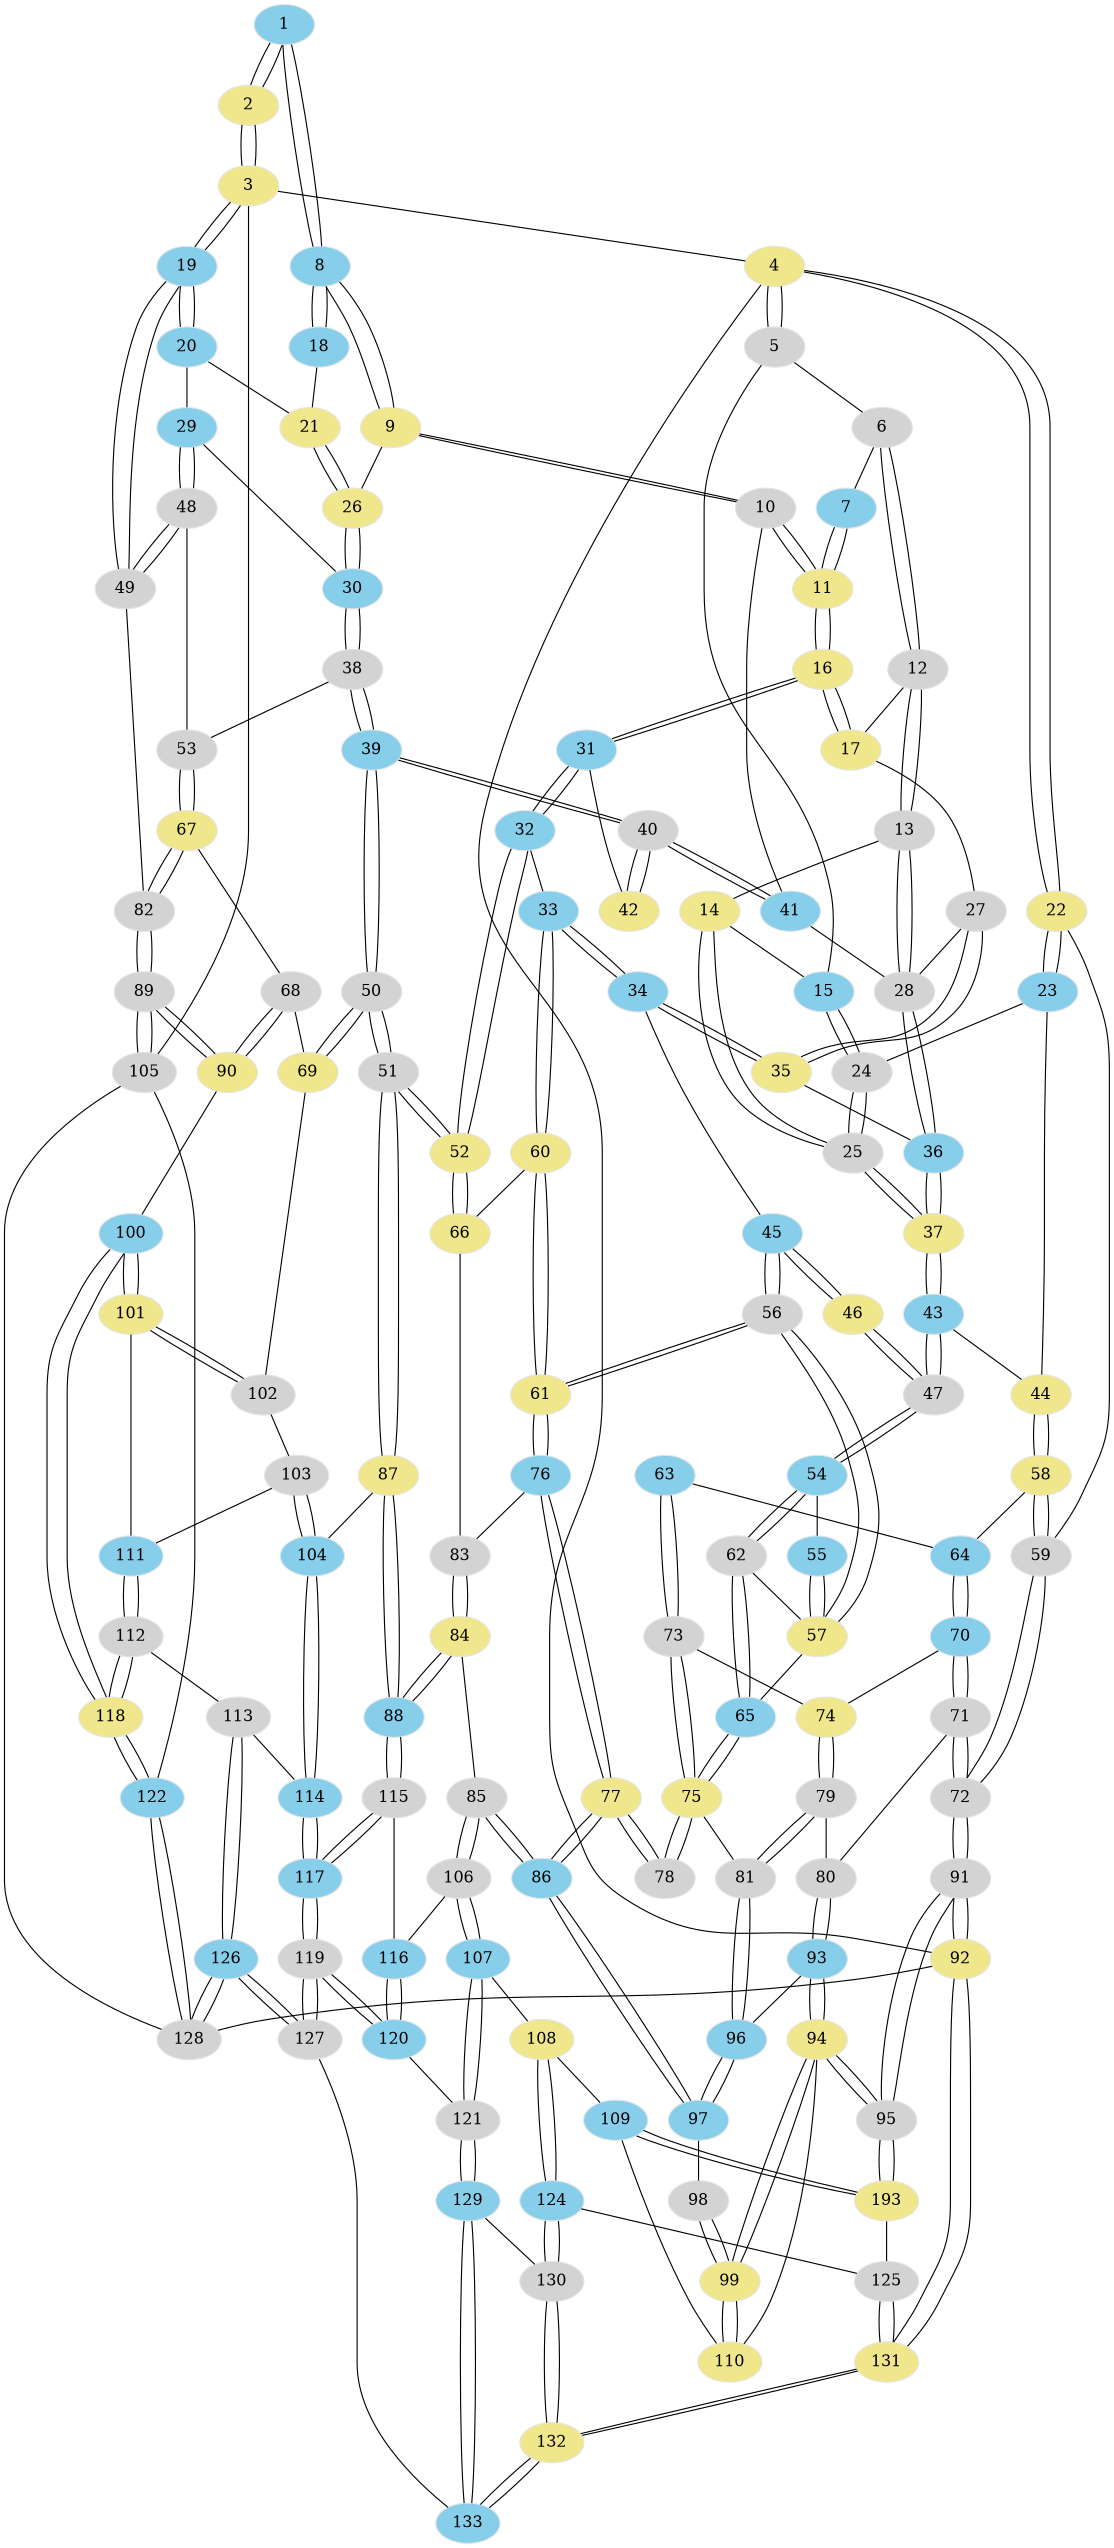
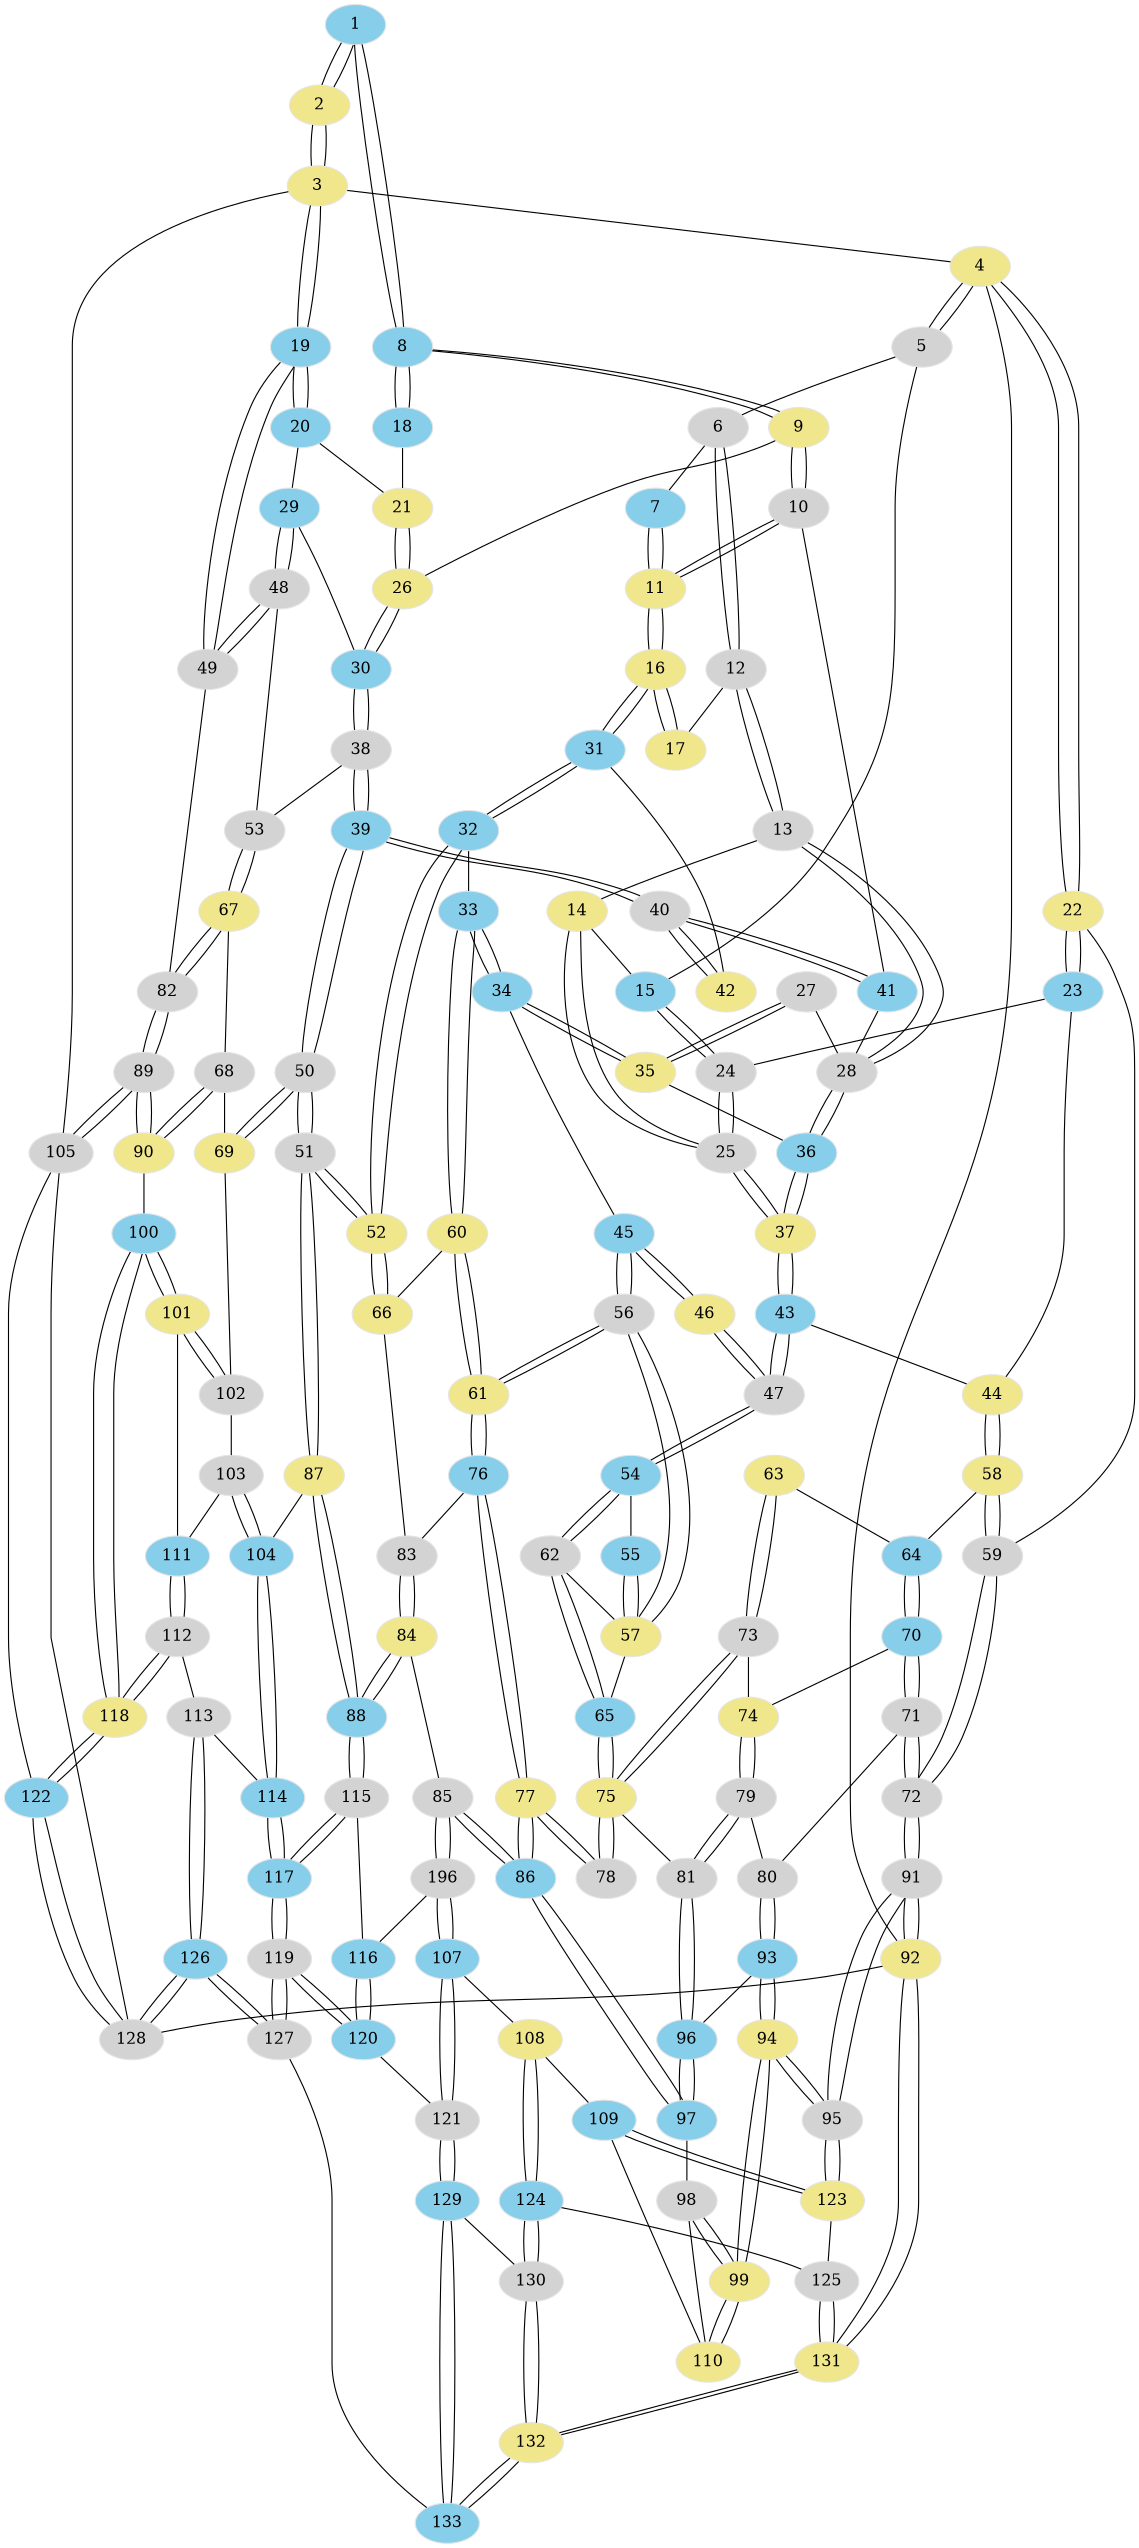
edge "17" -- "27": removed
node "63": fillcolor skyblue -> khaki
node "106": label "106" -> "196"
node "193": label "193" -> "123"
edge "94" -- "110": now "98" -- "110"
